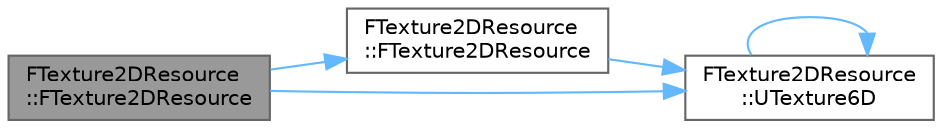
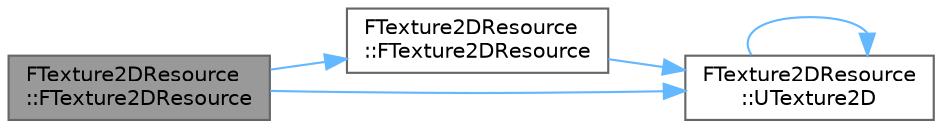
node "FTexture2DResource ::UTexture6D": label "FTexture2DResource ::UTexture6D" -> "FTexture2DResource ::UTexture2D"
